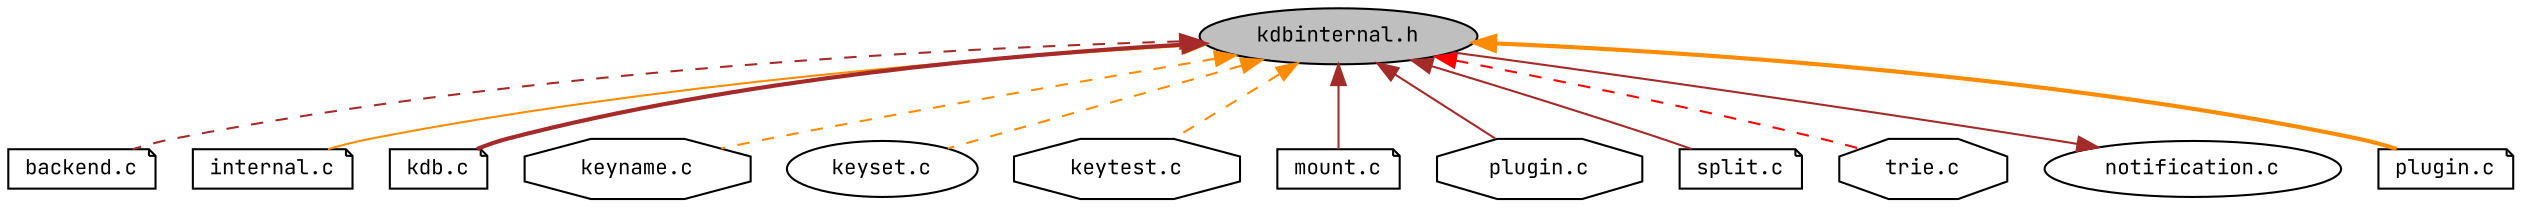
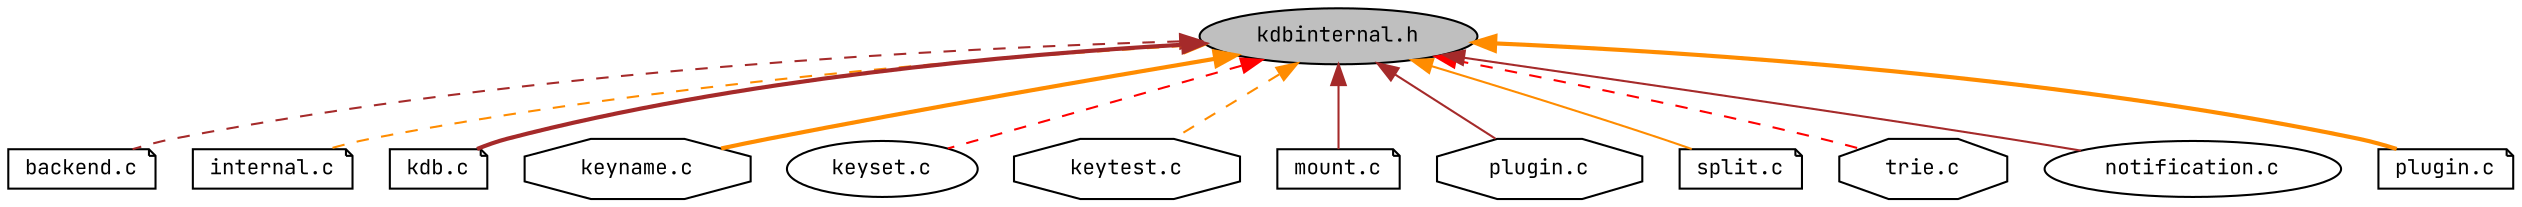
edge "kdbinternal.h" -> "notification.c": reversed
edge "internal.c" -> "kdbinternal.h": style solid -> dashed
edge "keyname.c" -> "kdbinternal.h": style dashed -> bold
edge "split.c" -> "kdbinternal.h": color brown -> darkorange
edge "keyset.c" -> "kdbinternal.h": color darkorange -> red
